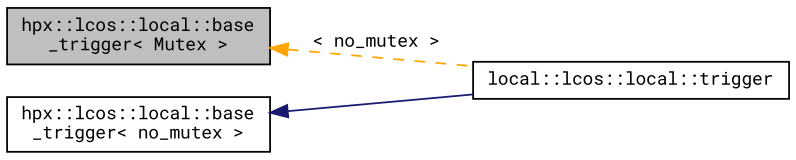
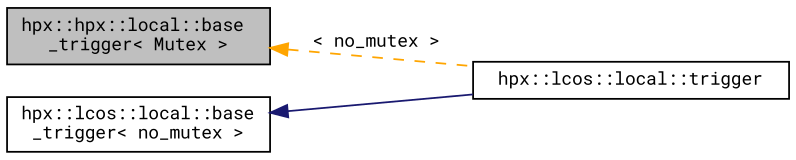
node "hpx::lcos::local::base _trigger< Mutex >": label "hpx::lcos::local::base _trigger< Mutex >" -> "hpx::hpx::local::base _trigger< Mutex >"
node "local::lcos::local::trigger": label "local::lcos::local::trigger" -> "hpx::lcos::local::trigger"
